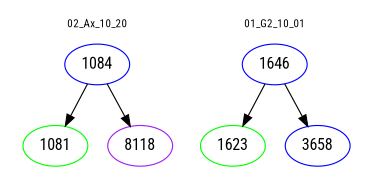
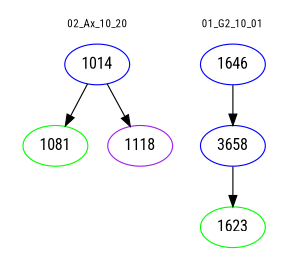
node "1084": label "1084" -> "1014"
edge "1646" -> "1623": now "3658" -> "1623"
node "8118": label "8118" -> "1118"
